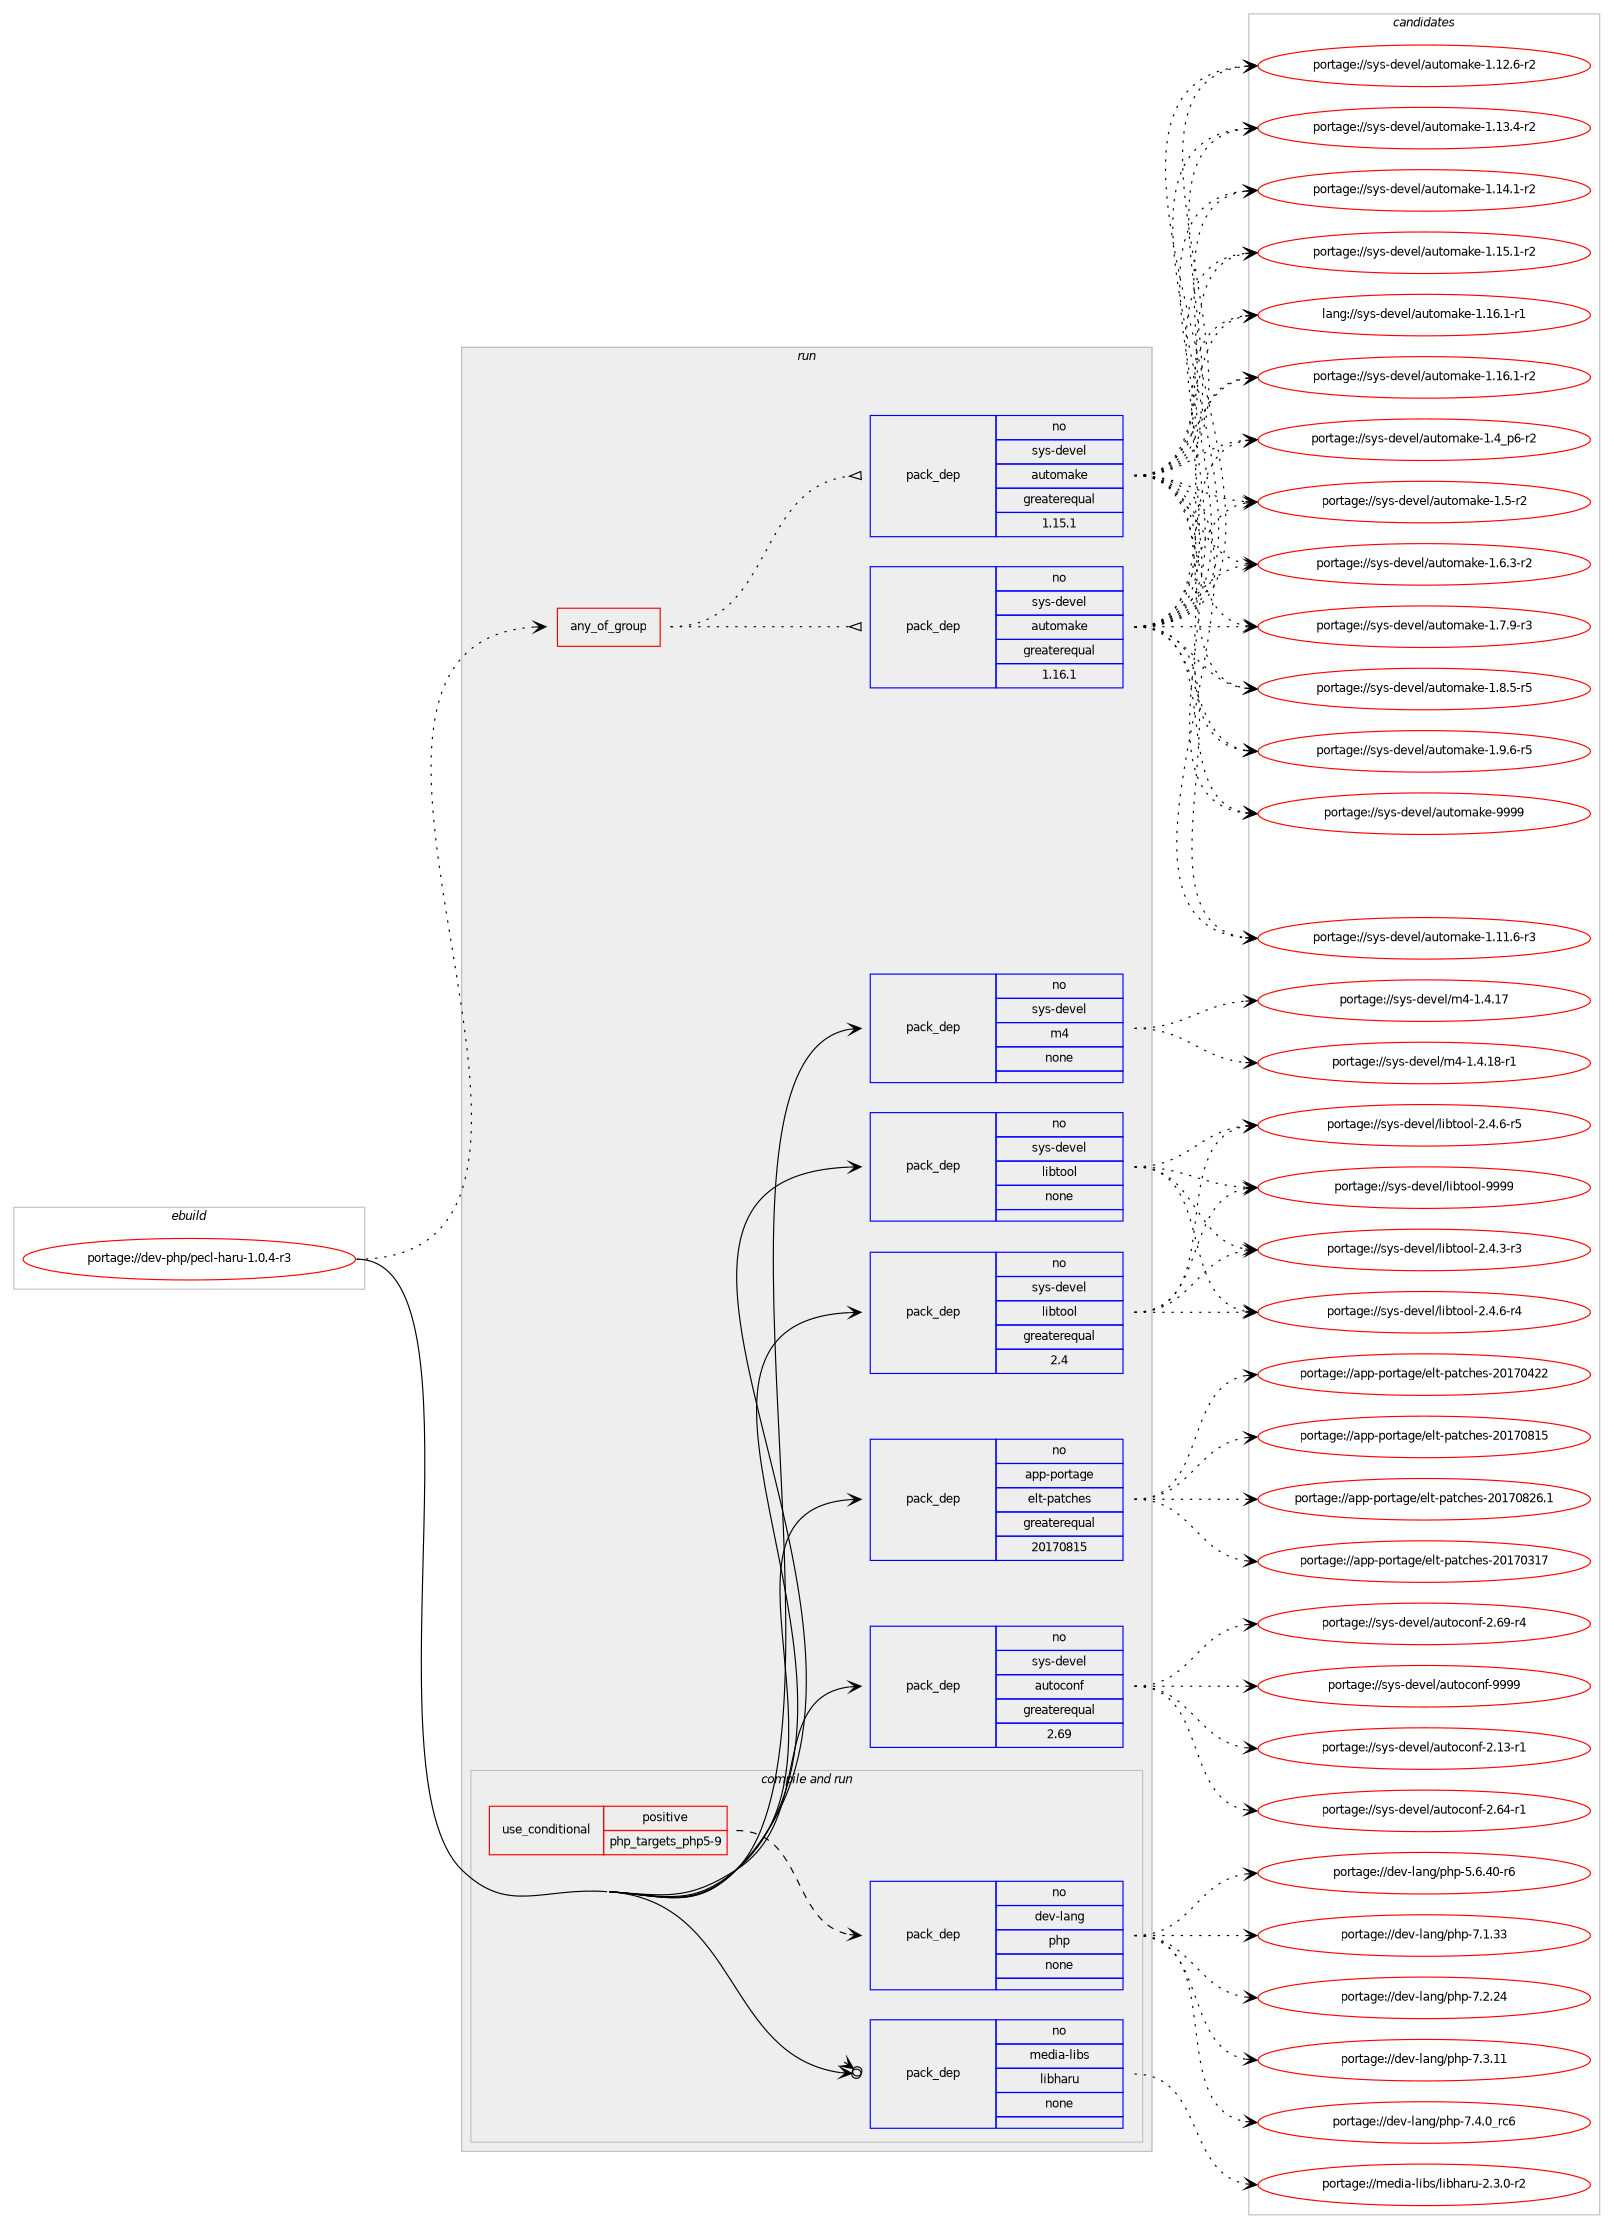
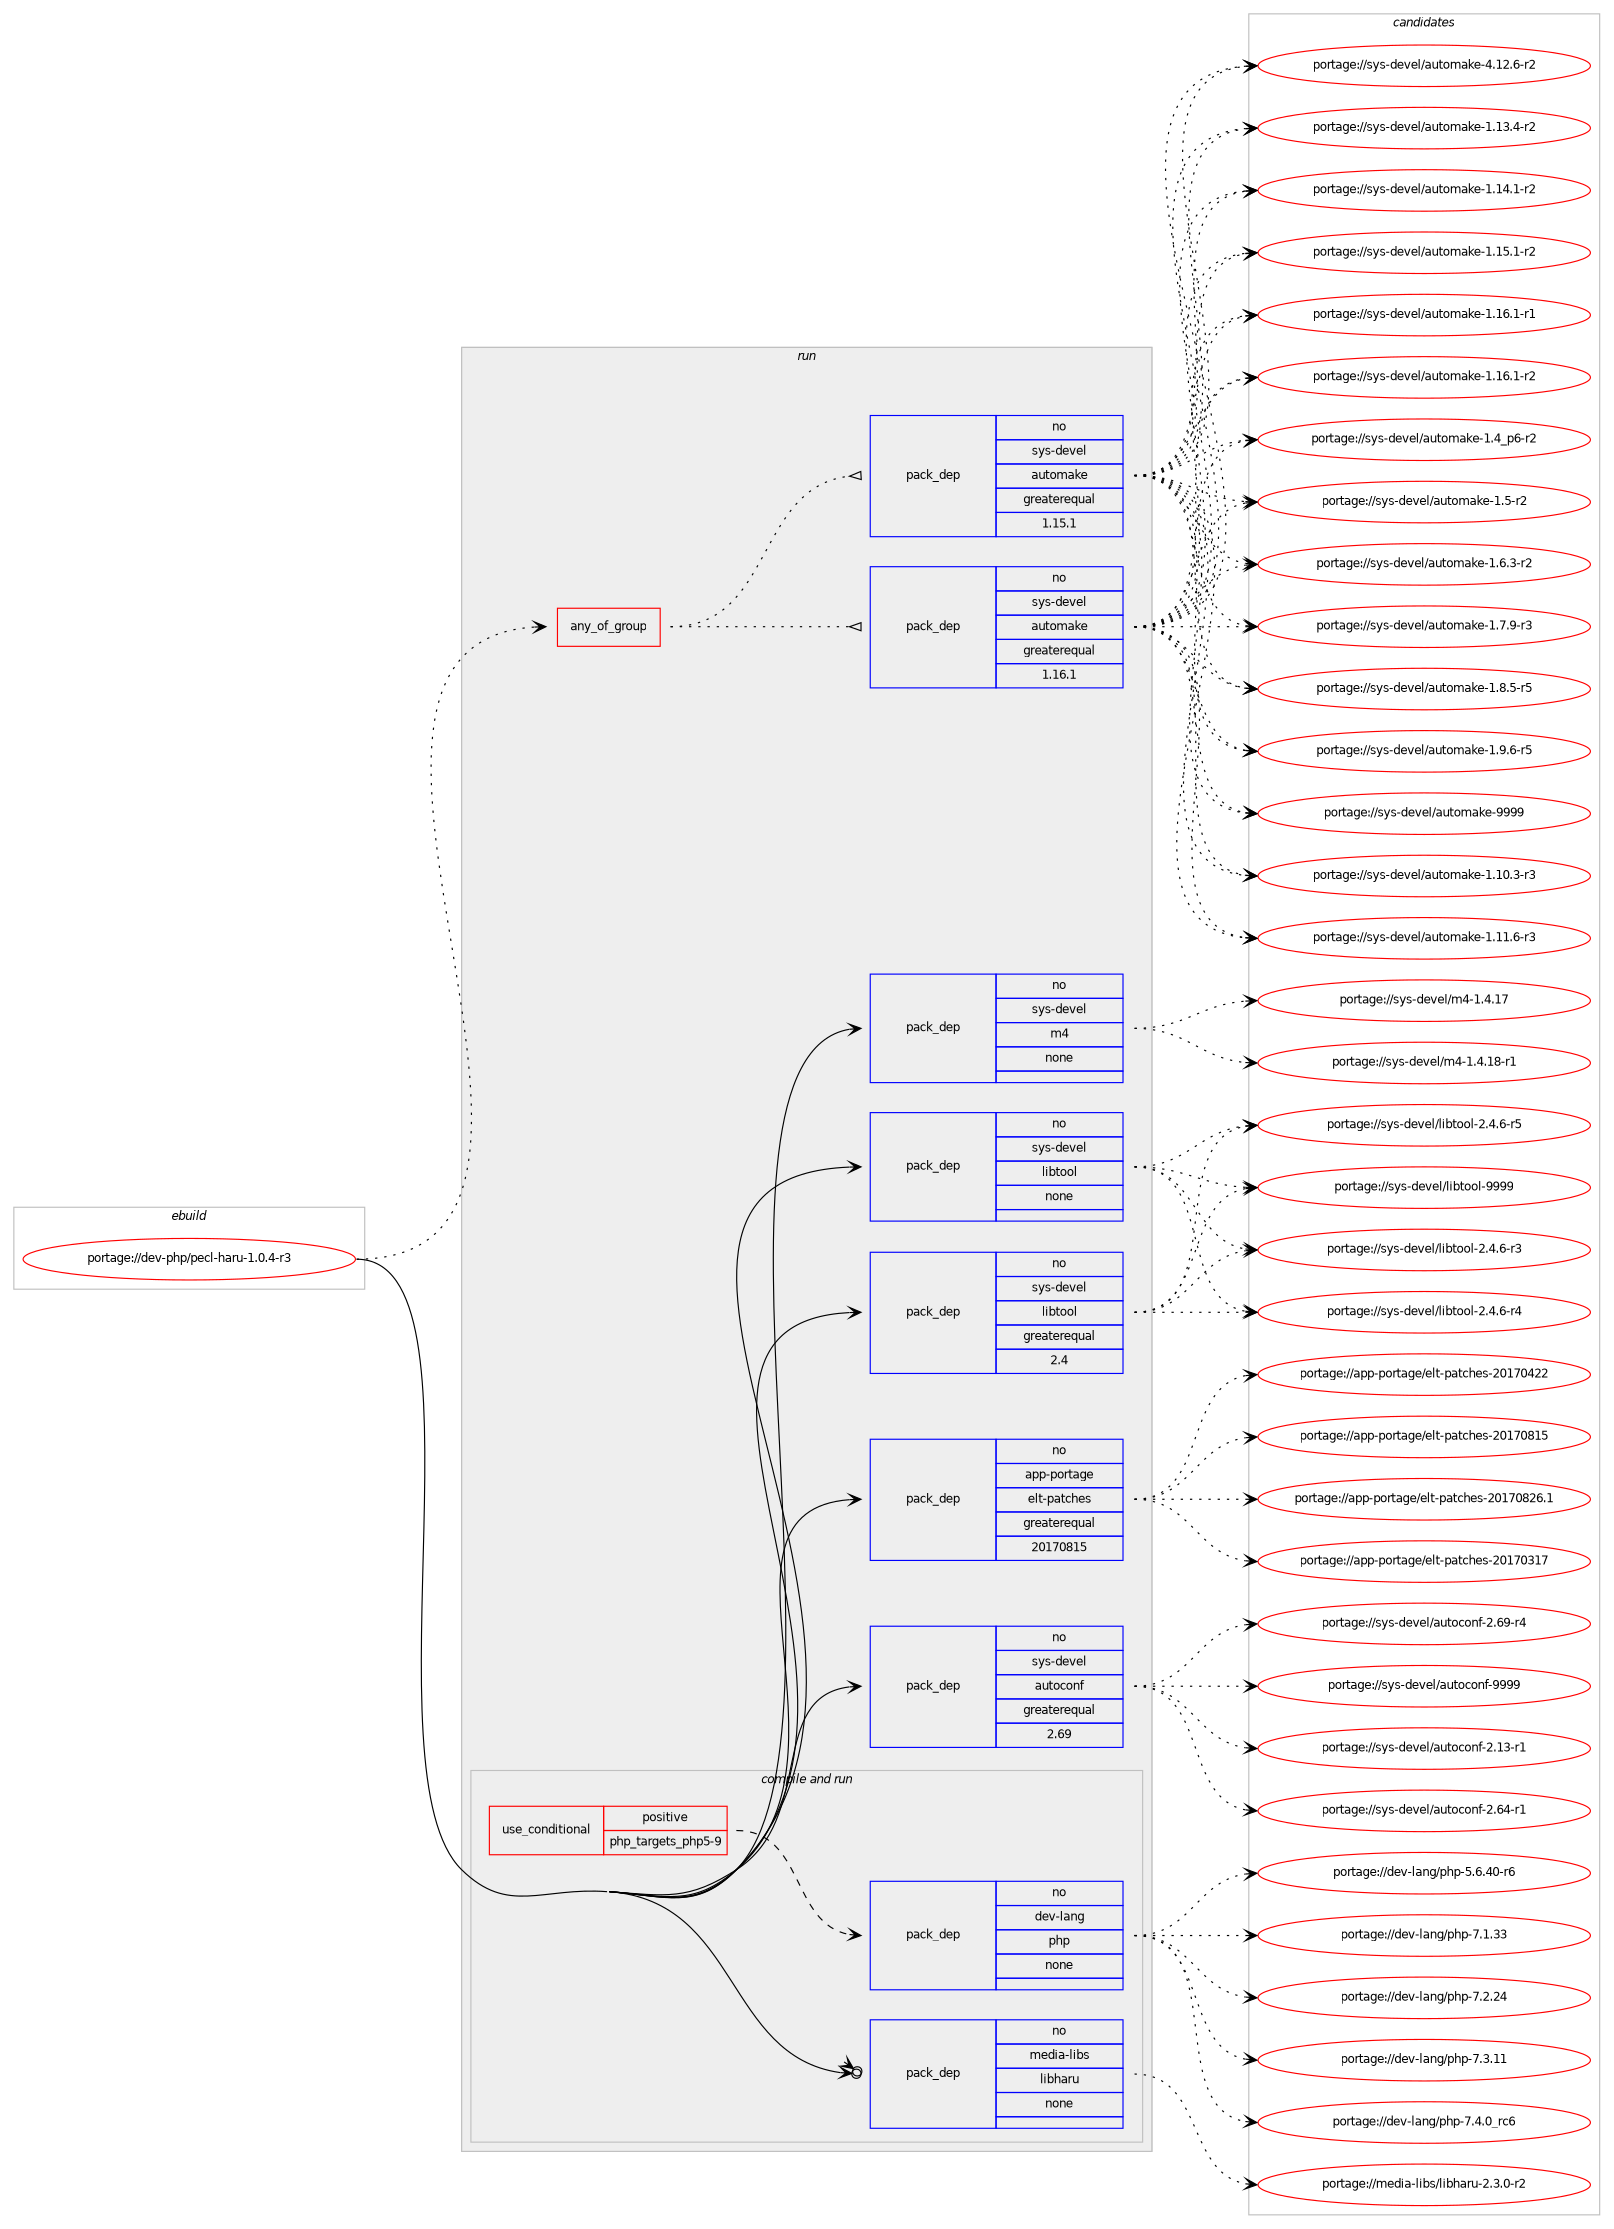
node "portage://sys-devel/automake-1.12.6-r2": label "portage://sys-devel/automake-1.12.6-r2" -> "portage://sys-devel/automake-4.12.6-r2"
node "lang://sys-devel/automake-1.16.1-r1": label "lang://sys-devel/automake-1.16.1-r1" -> "portage://sys-devel/automake-1.16.1-r1"
node "portage://sys-devel/automake-1.10.3-r3": added
node "portage://sys-devel/libtool-2.4.3-r3": label "portage://sys-devel/libtool-2.4.3-r3" -> "portage://sys-devel/libtool-2.4.6-r3"
